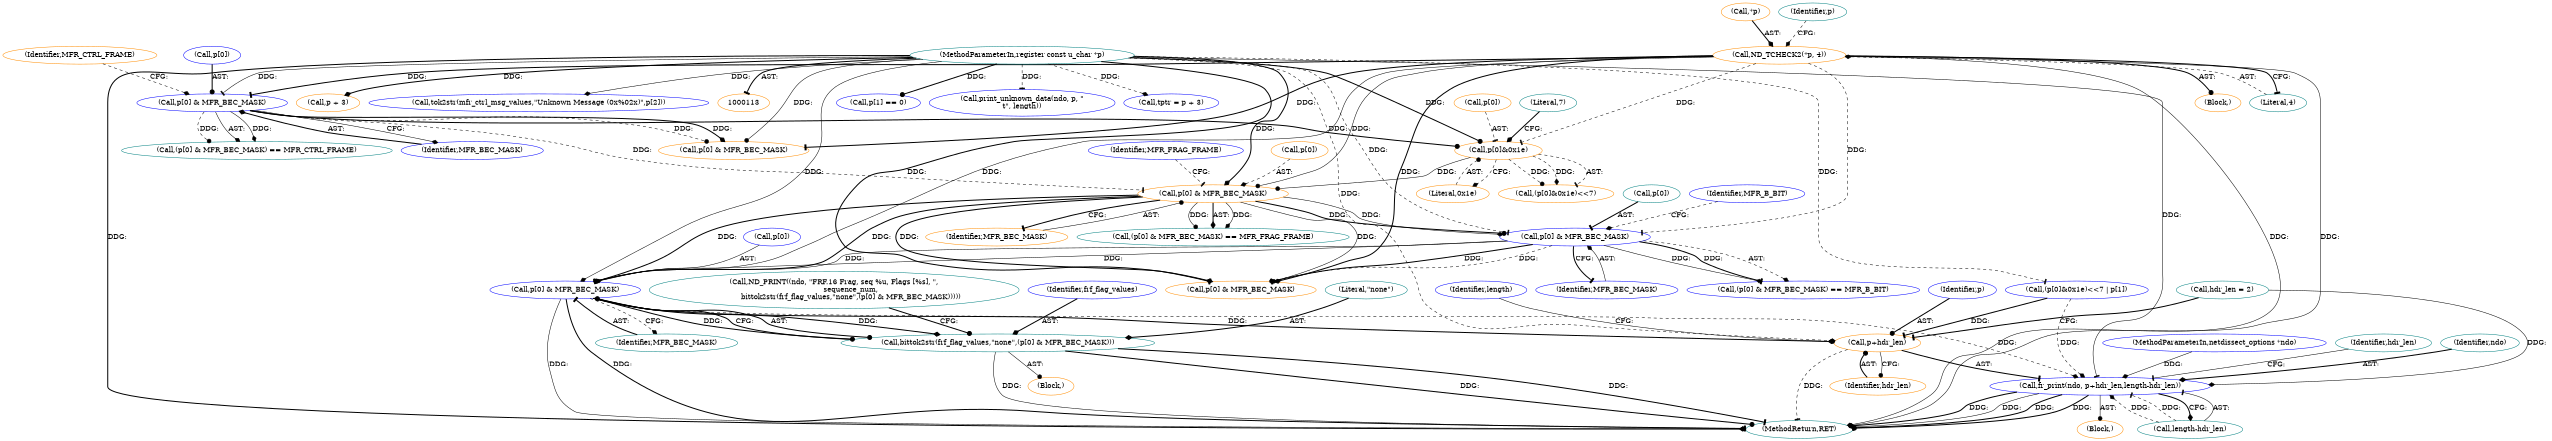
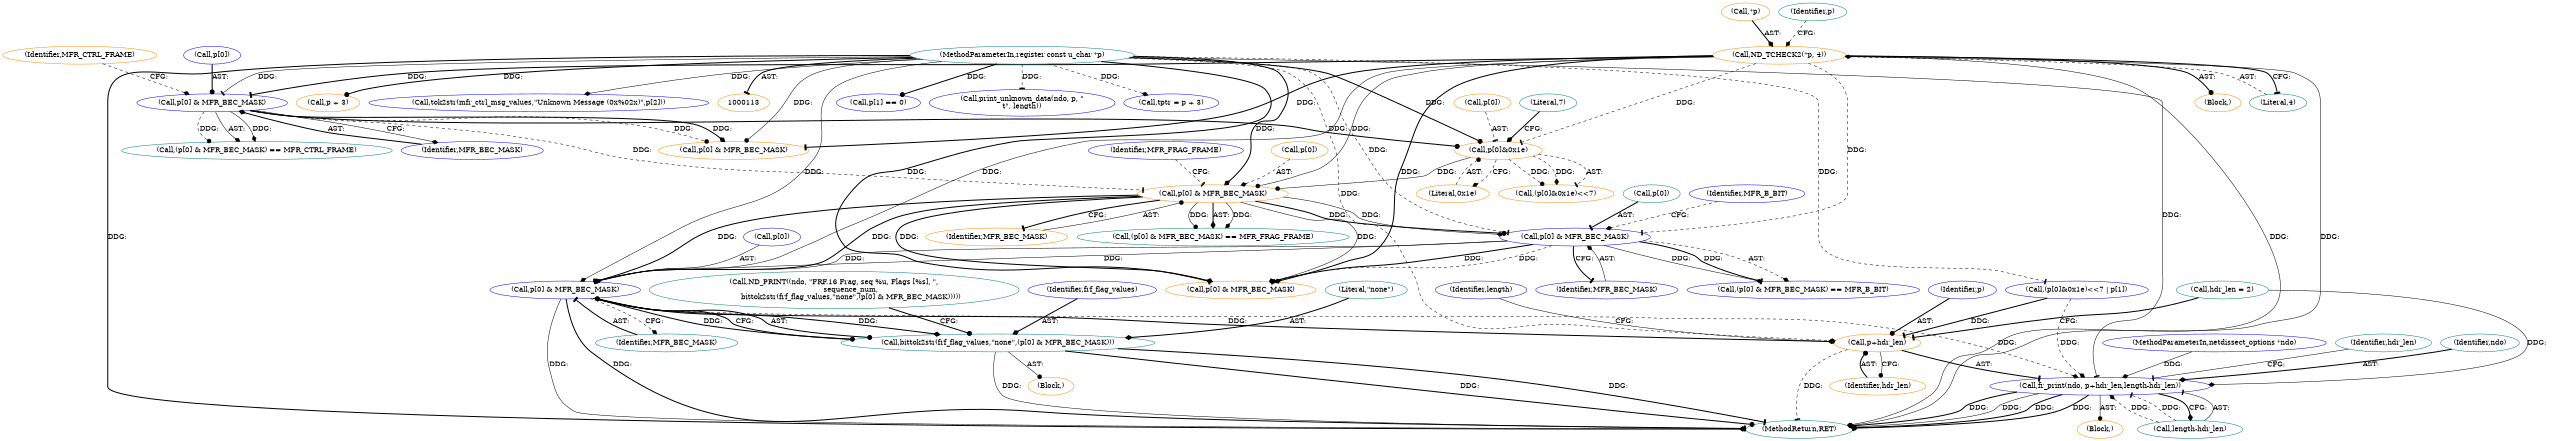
edge "(MethodParameterIn,register const u_char *p)" -> "(Call,p + 3)": arrowhead diamond -> dot
